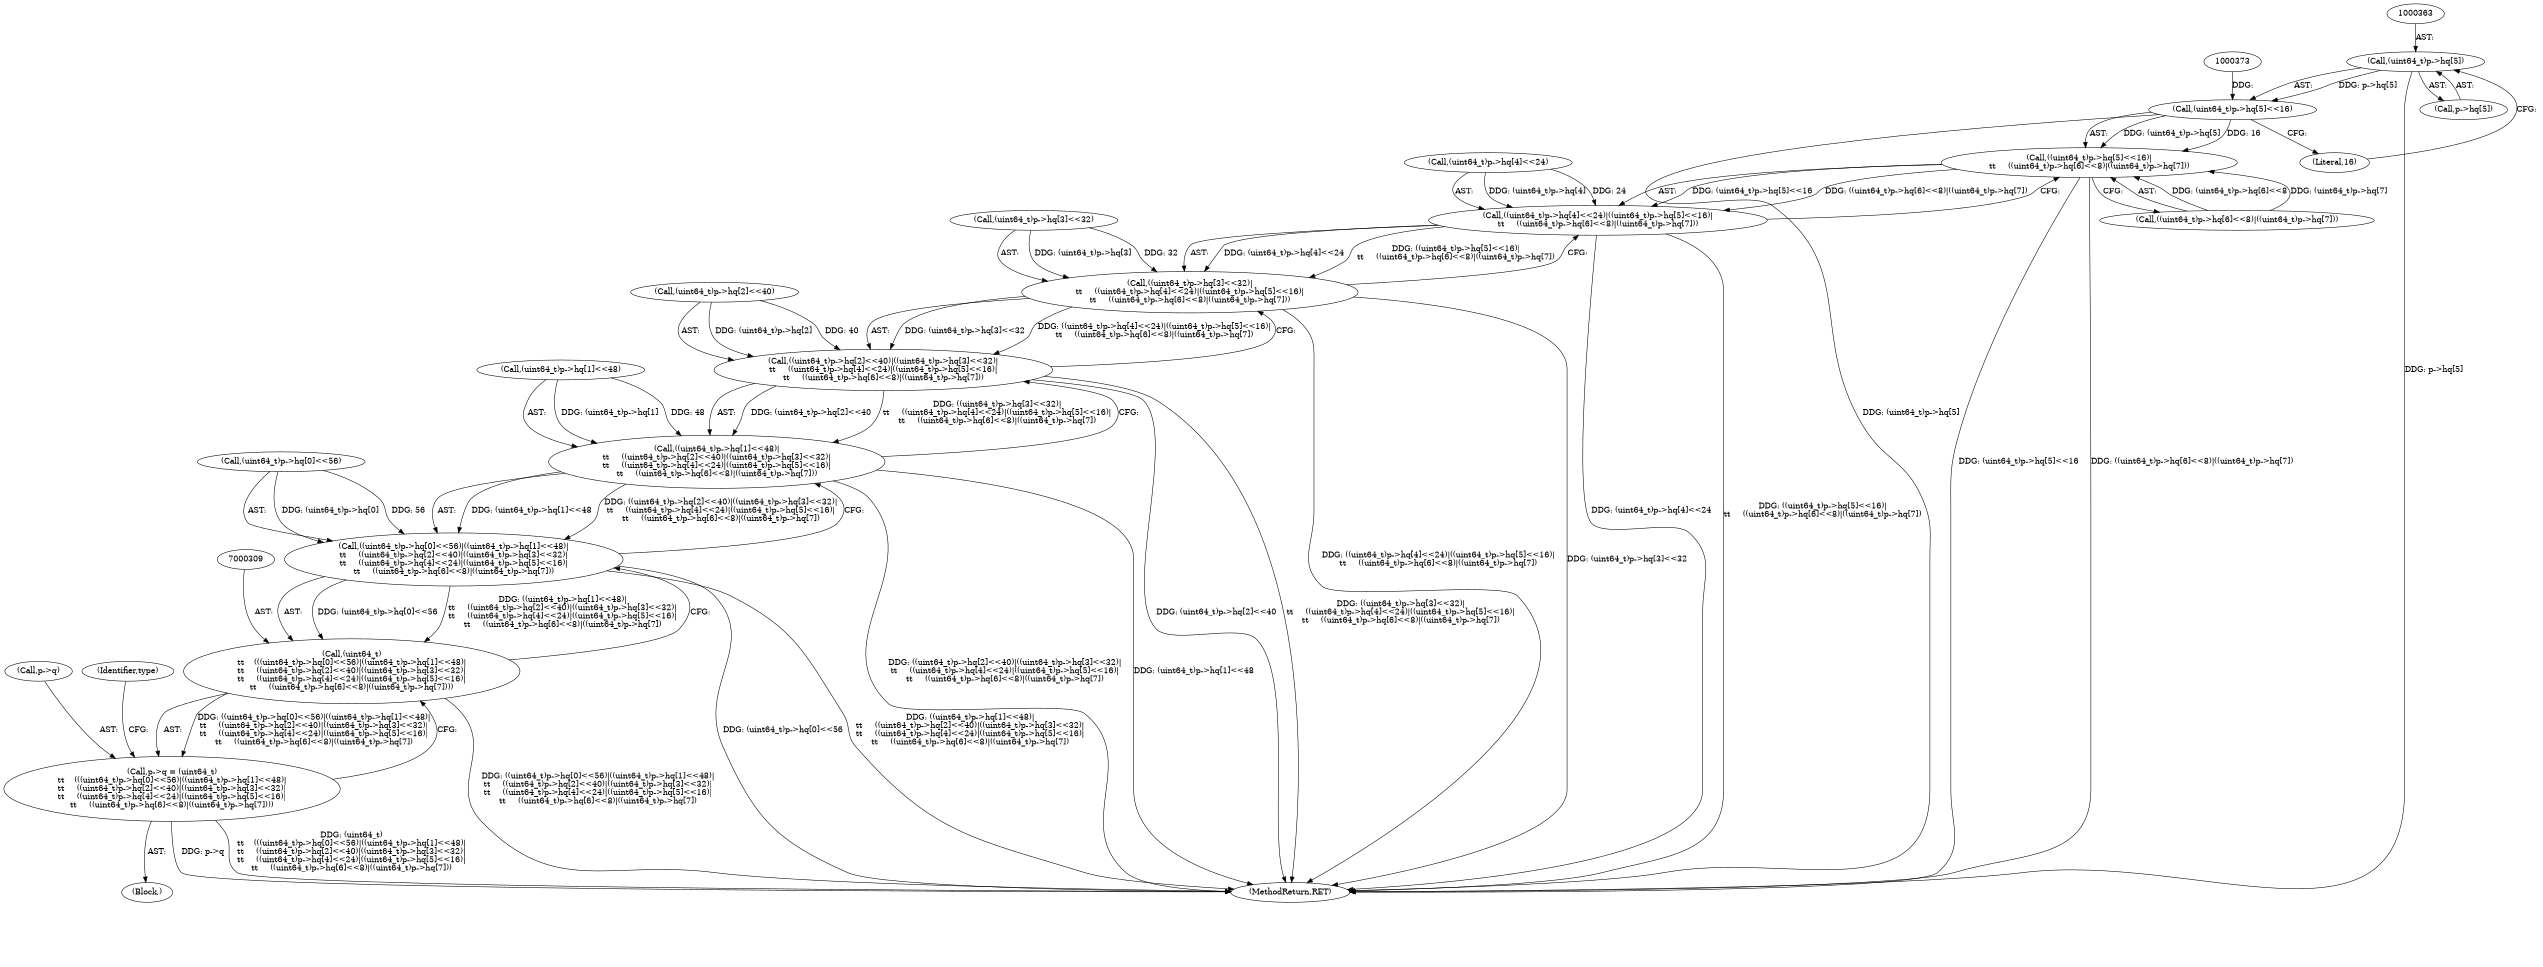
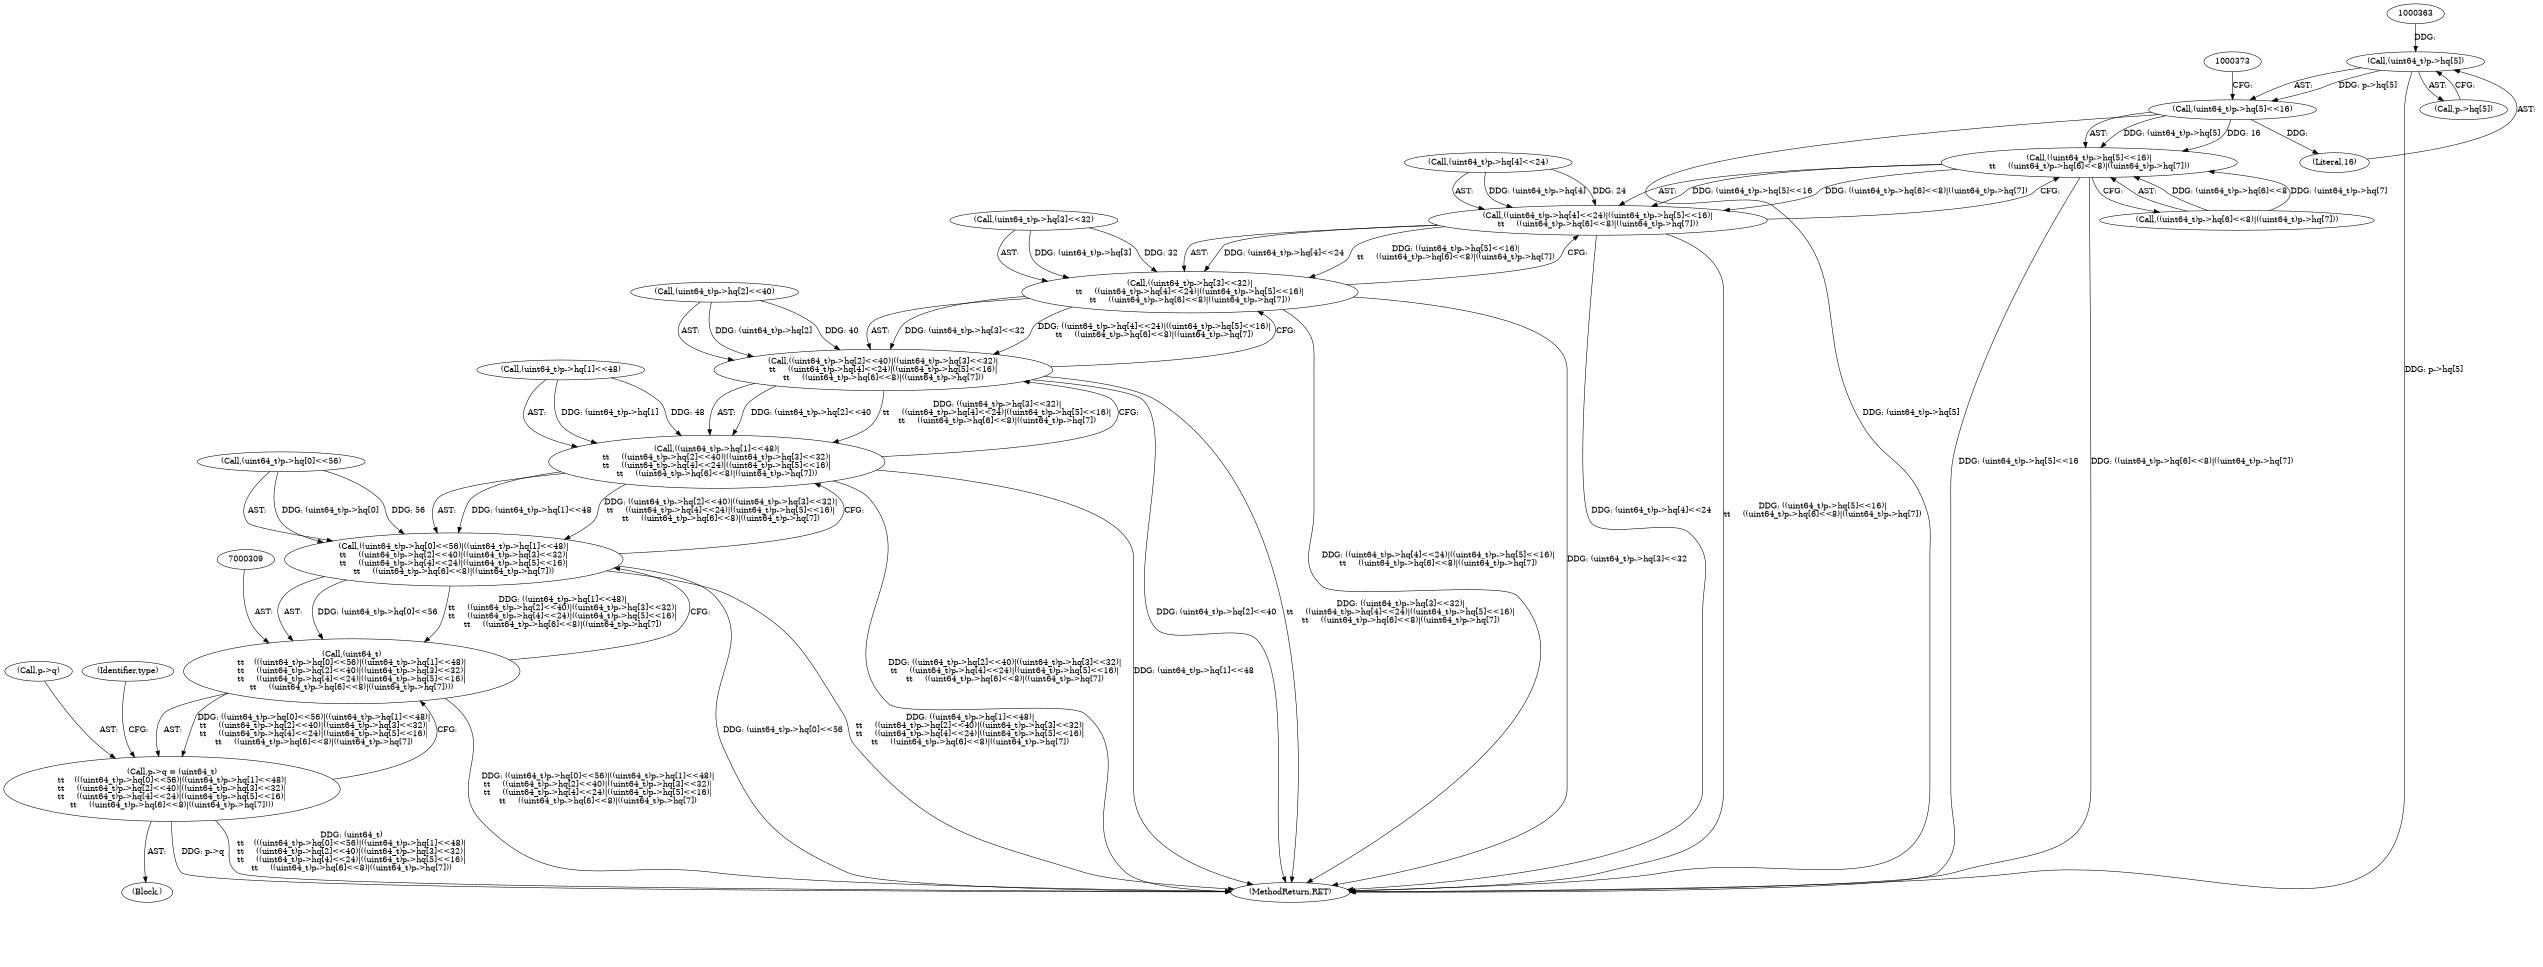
edge "1000363" -> "(Call,(uint64_t)p->hq[5])": label "AST: " -> "DDG: "
edge "1000373" -> "(Call,(uint64_t)p->hq[5]<<16)": label "DDG: " -> "CFG: "
edge "(Call,p->hq[5])" -> "(Call,(uint64_t)p->hq[5])": label "AST: " -> "CFG: "
edge "(Literal,16)" -> "(Call,(uint64_t)p->hq[5])": label "CFG: " -> "AST: "
edge "(Call,(uint64_t)p->hq[5]<<16)" -> "(Literal,16)": label "CFG: " -> "DDG: "
